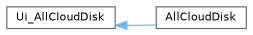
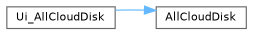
edge "AllCloudDisk" -> "Ui_AllCloudDisk": reversed
